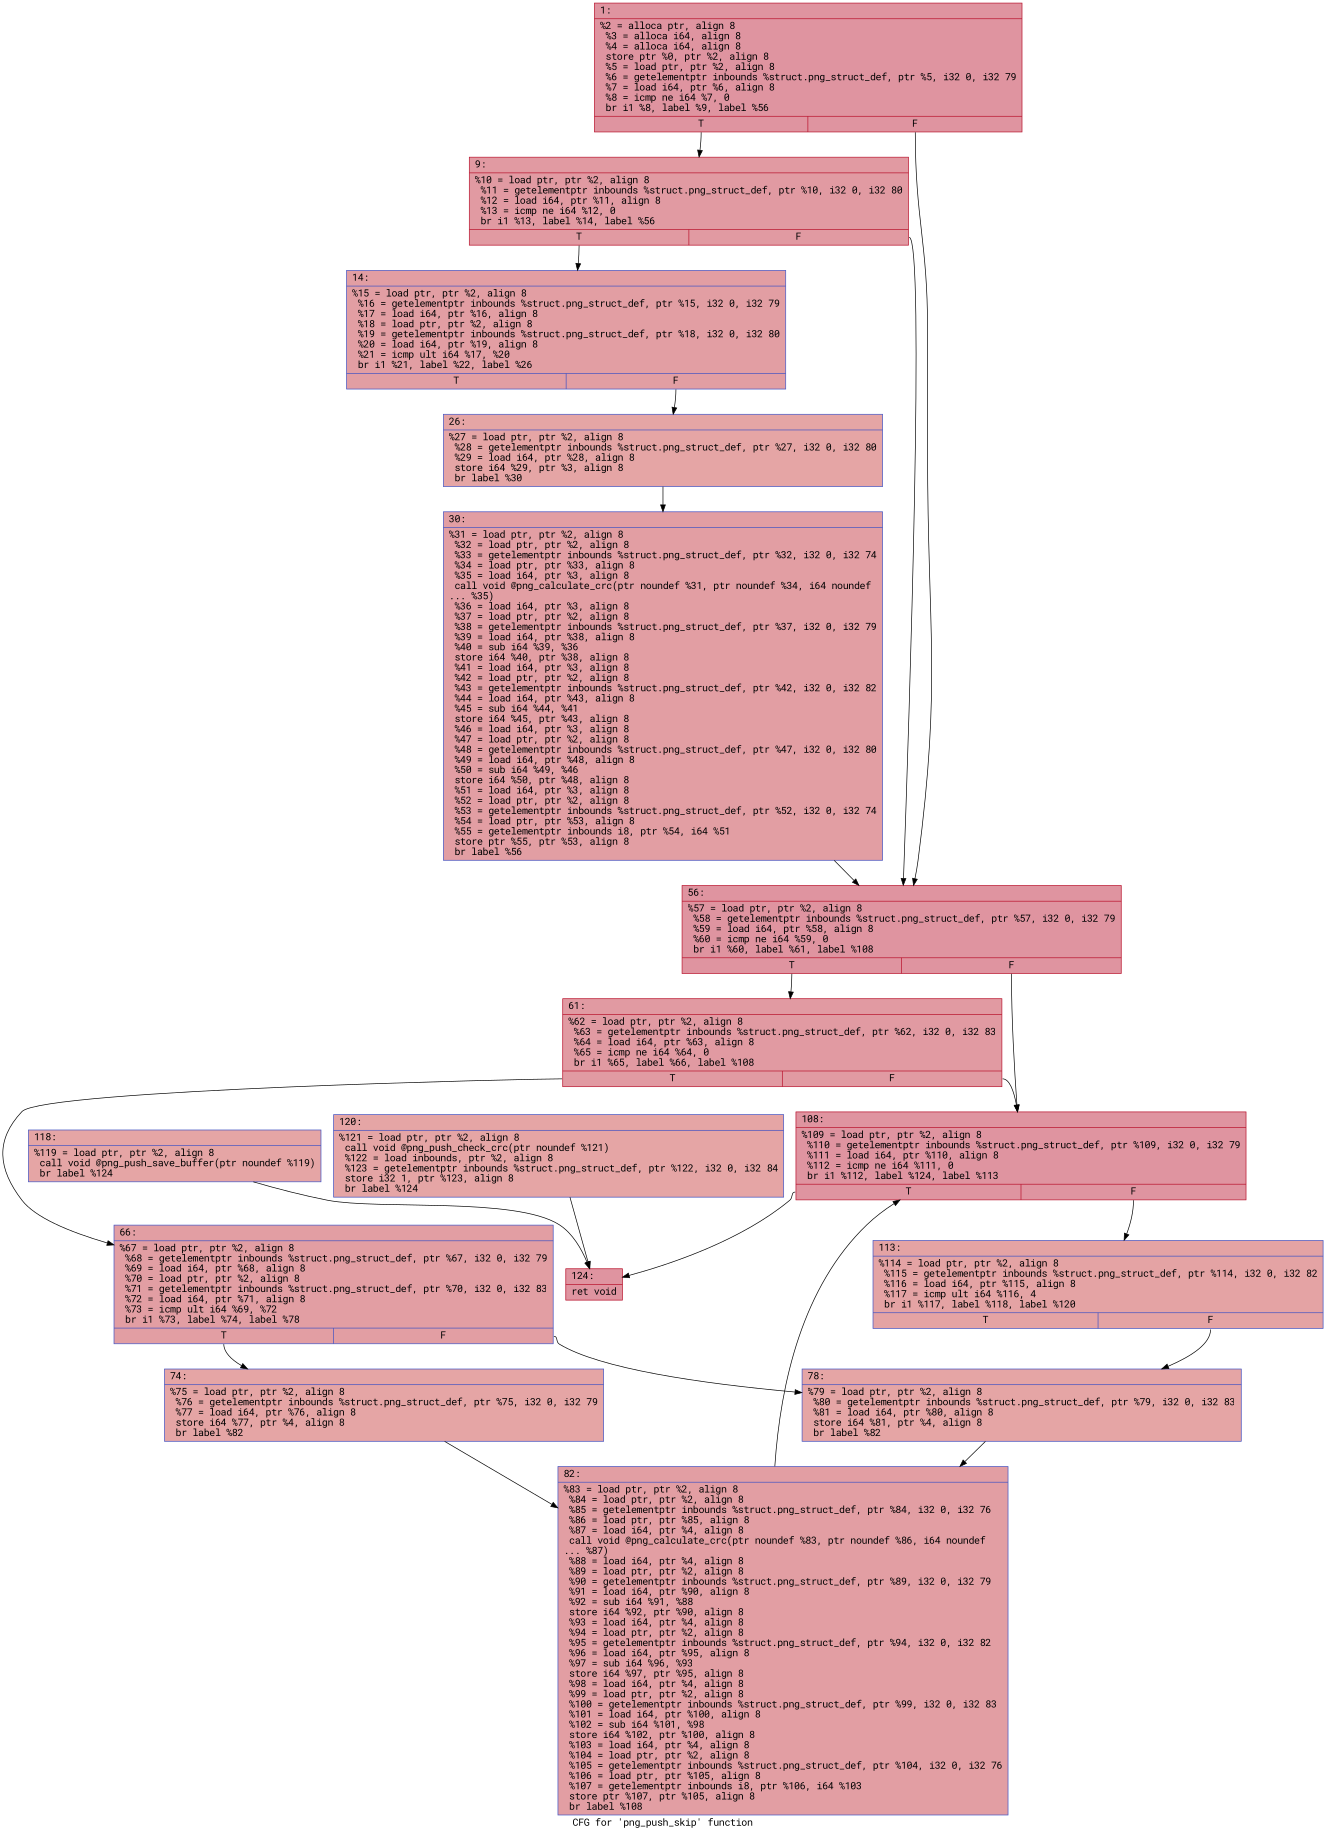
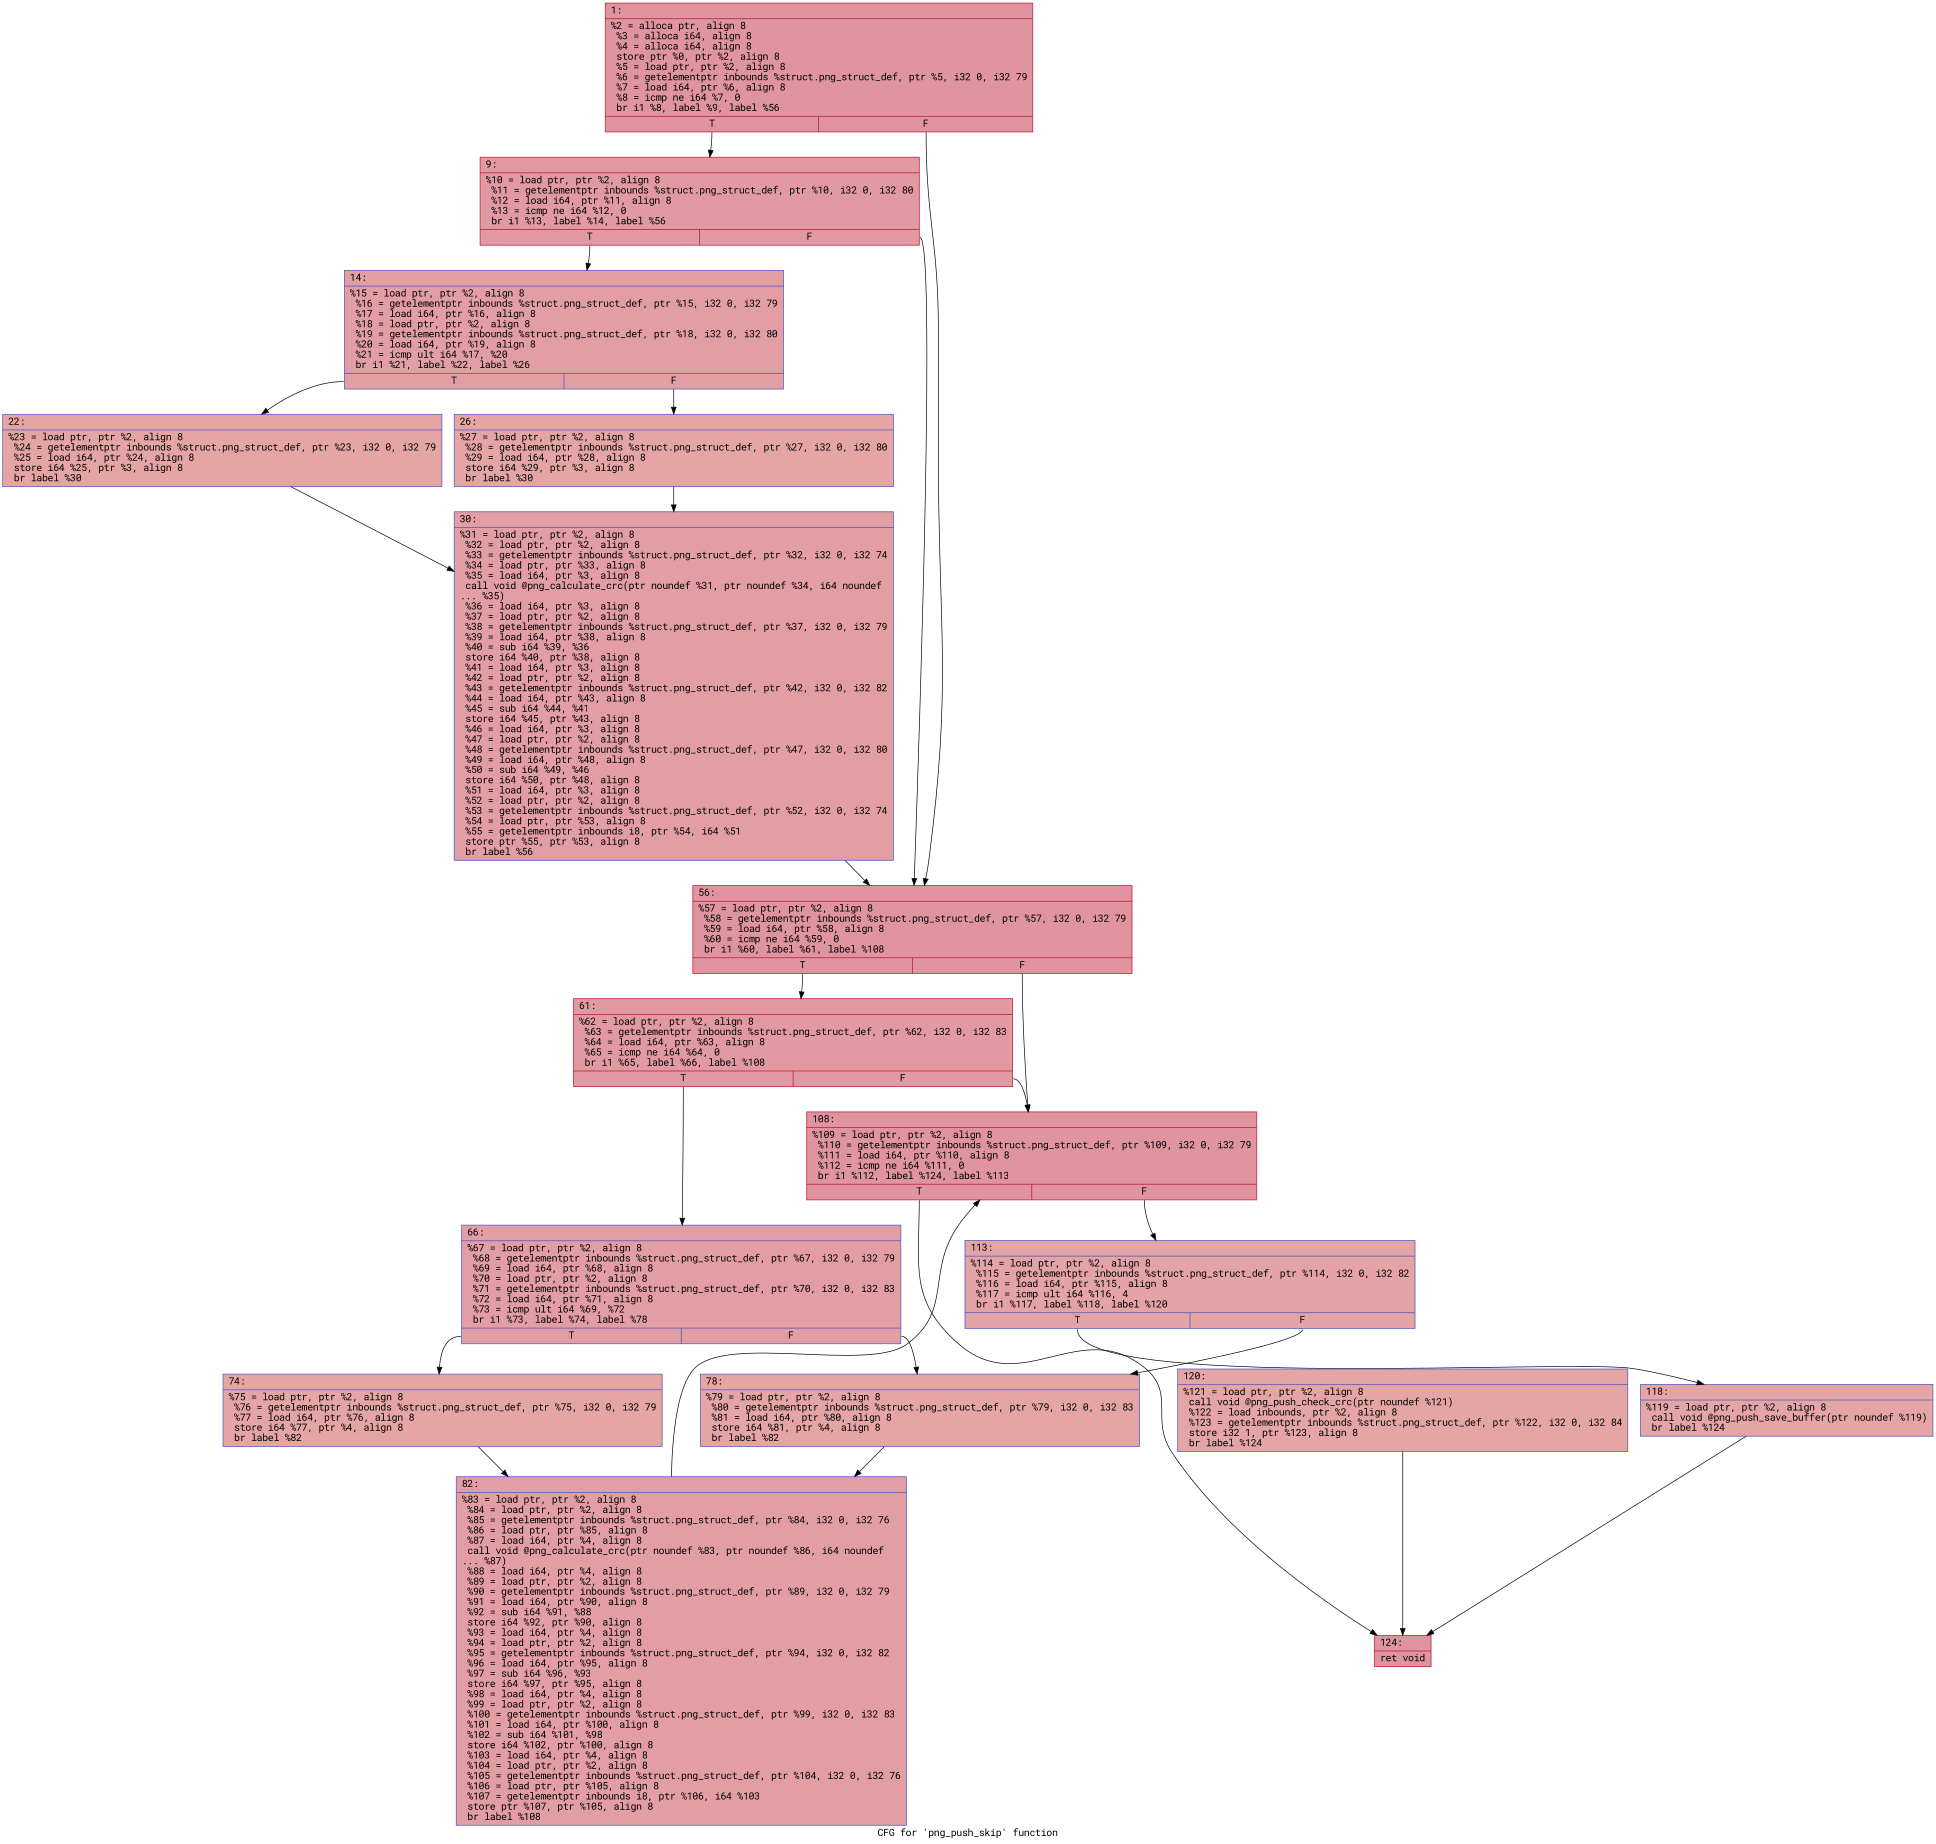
node "22:": added
edge "113:" -> "118:": added
